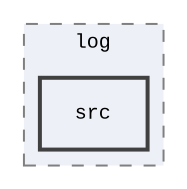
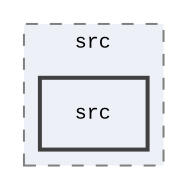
cluster "log": label "log" -> "src"
